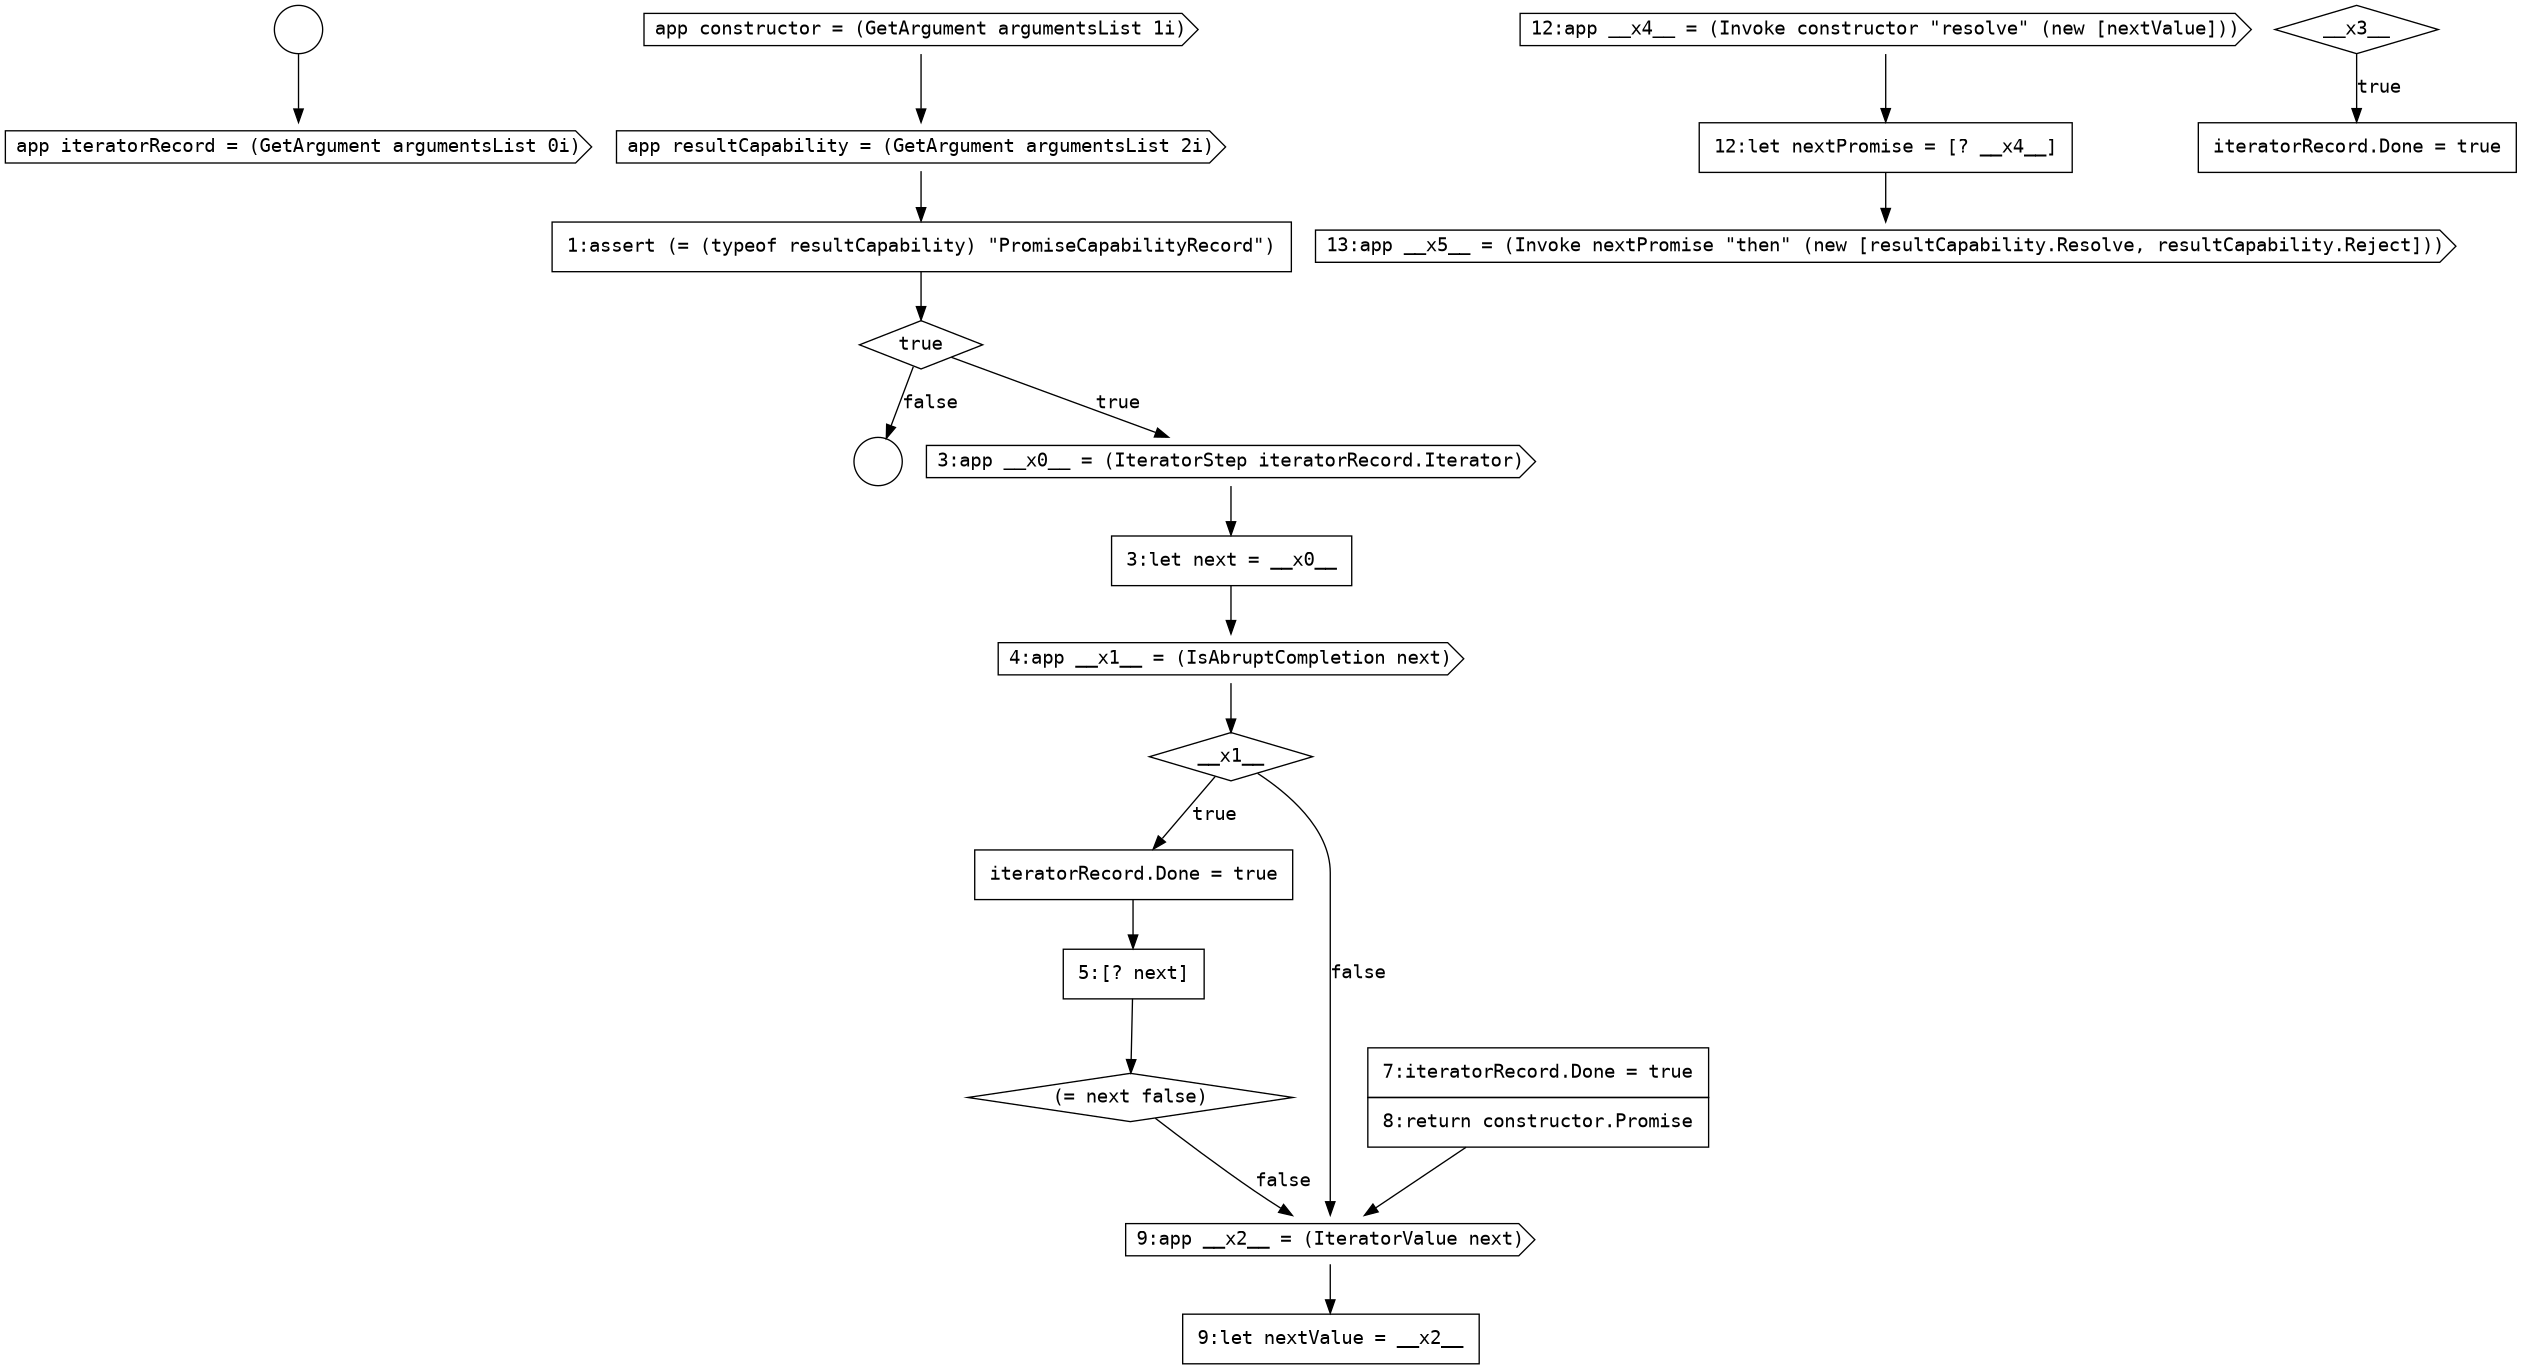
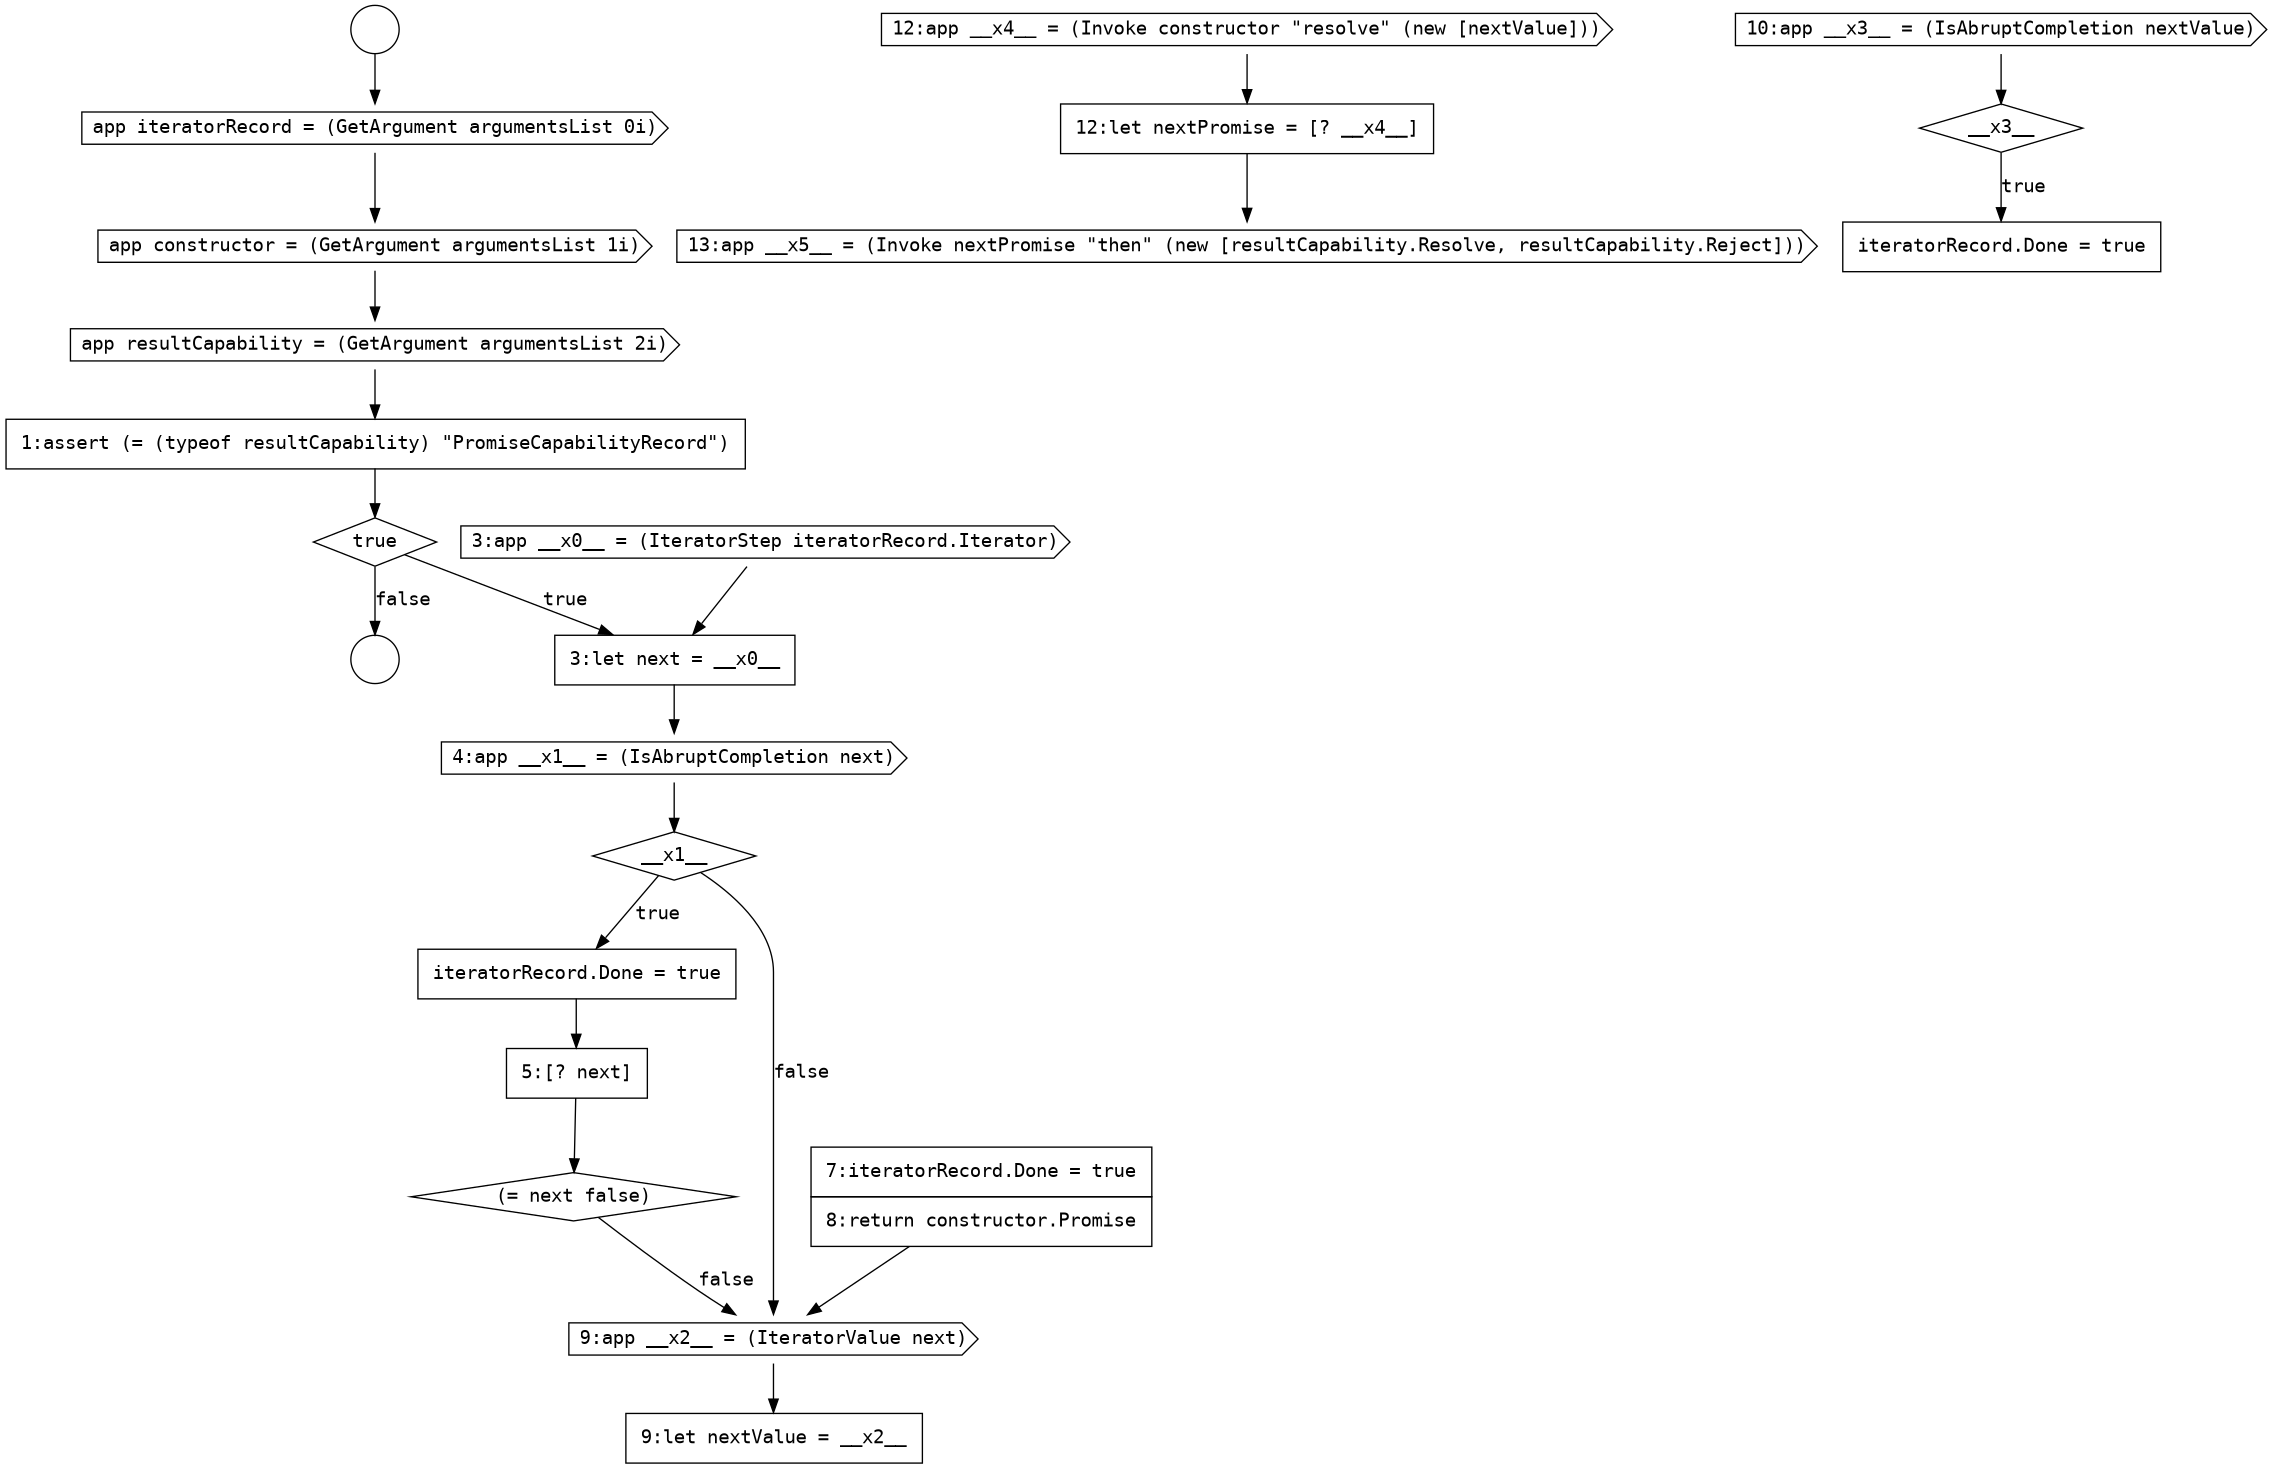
node "10:app __x3__ = (IsAbruptCompletion nextValue)": added
edge "app iteratorRecord = (GetArgument argumentsList 0i)" -> "app constructor = (GetArgument argumentsList 1i)": added
edge "true" -> "3:app __x0__ = (IteratorStep iteratorRecord.Iterator)": now "true" -> "3:let next = __x0__"
